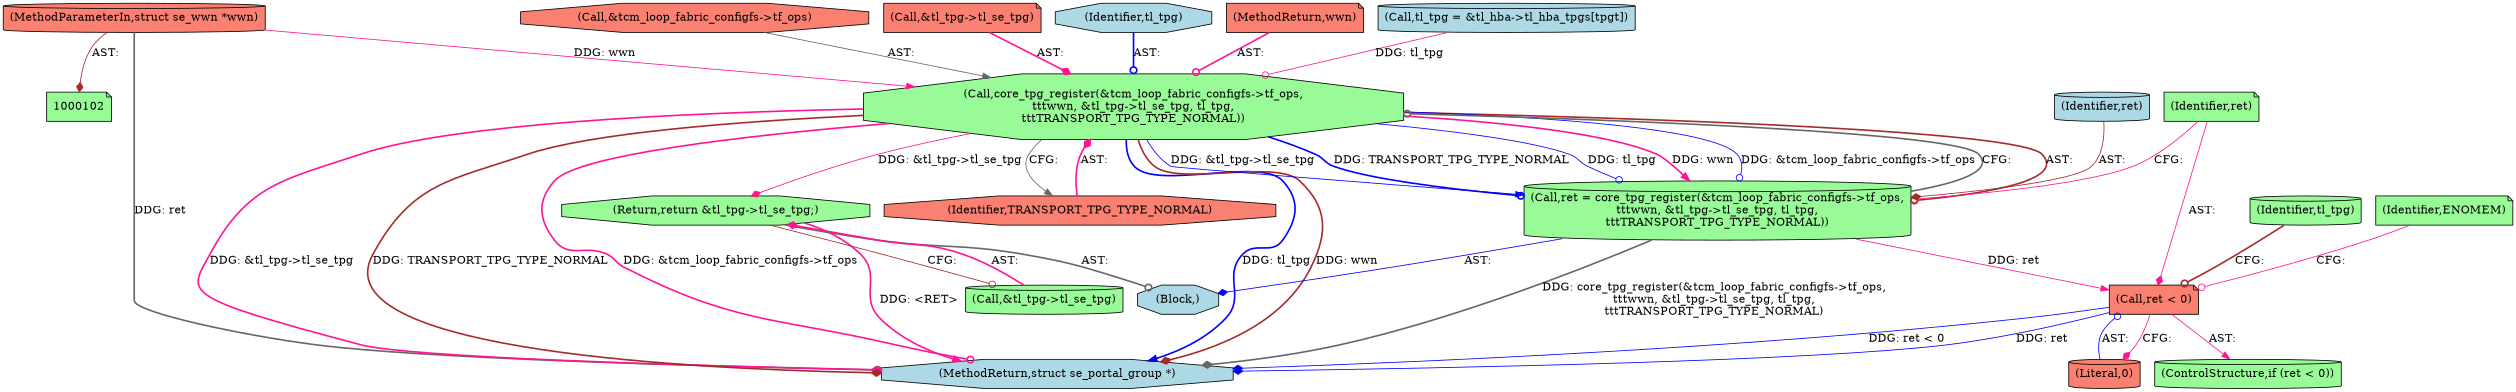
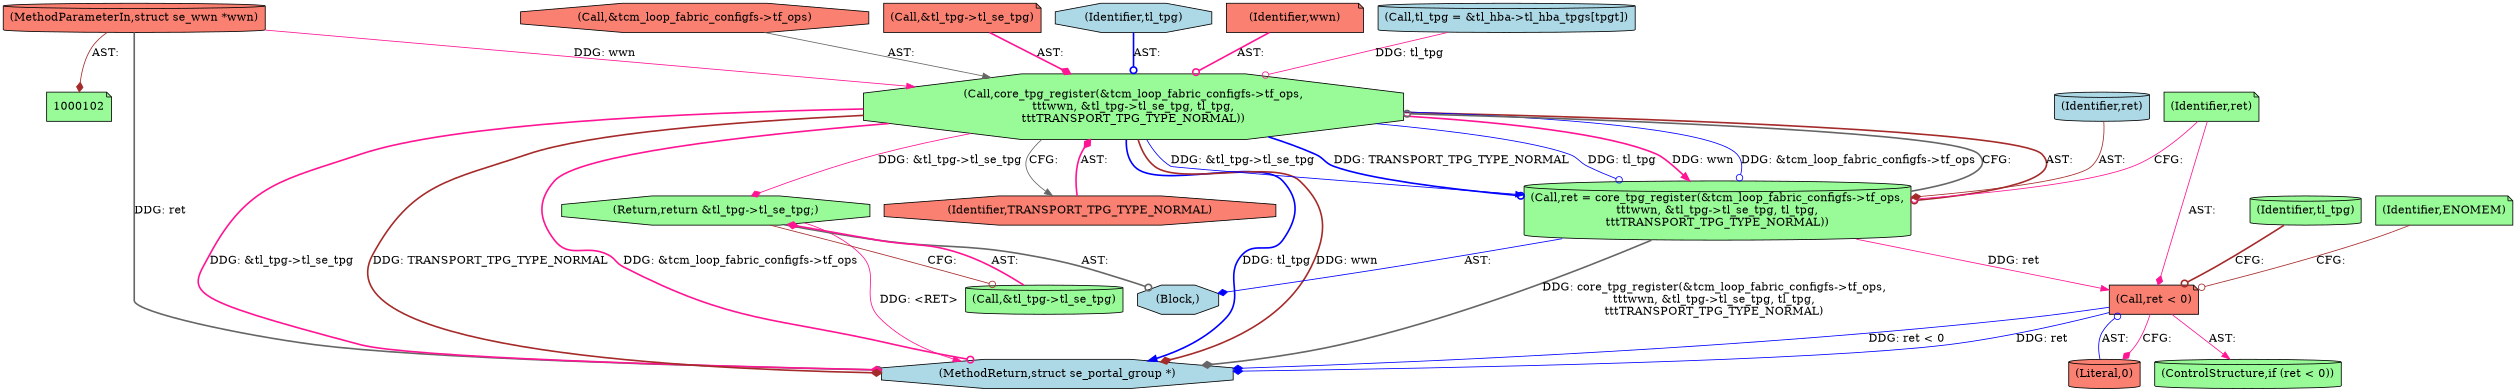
node "(MethodReturn,wwn)": label "(MethodReturn,wwn)" -> "(Identifier,wwn)"
edge "(Identifier,ENOMEM)" -> "(Call,ret < 0)": color deeppink -> brown
edge "(Return,return &tl_tpg->tl_se_tpg;)" -> "(MethodReturn,struct se_portal_group *)": style bold -> solid
